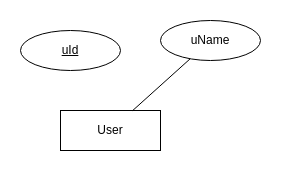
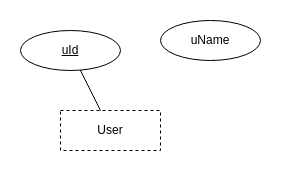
edge "uName" -- "User": now "uId" -- "User"
node "User": style solid -> dashed
